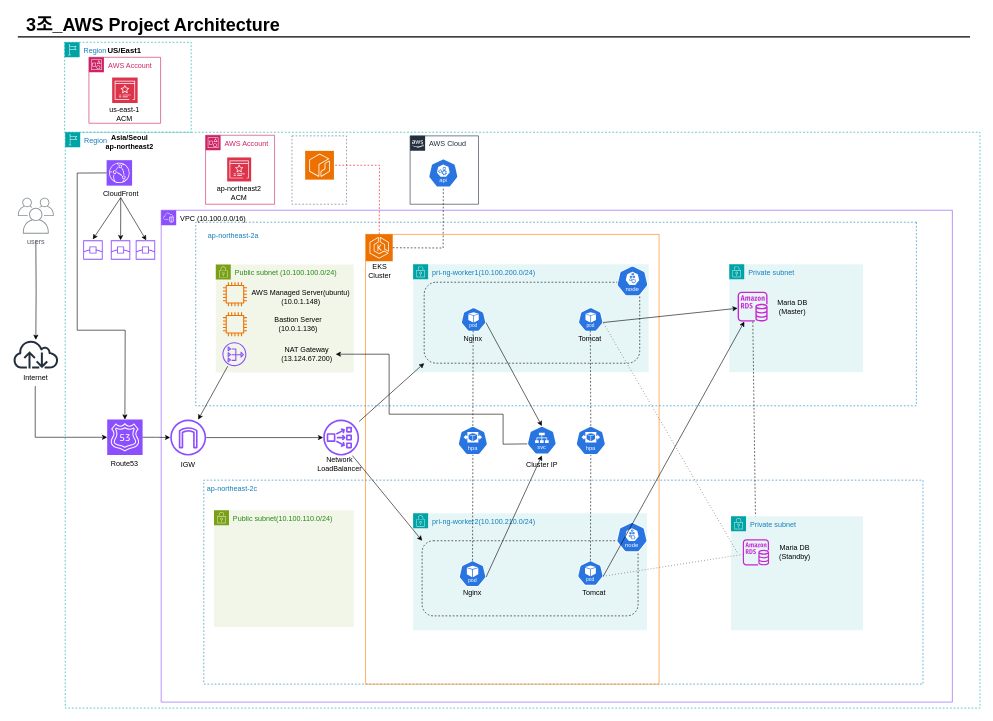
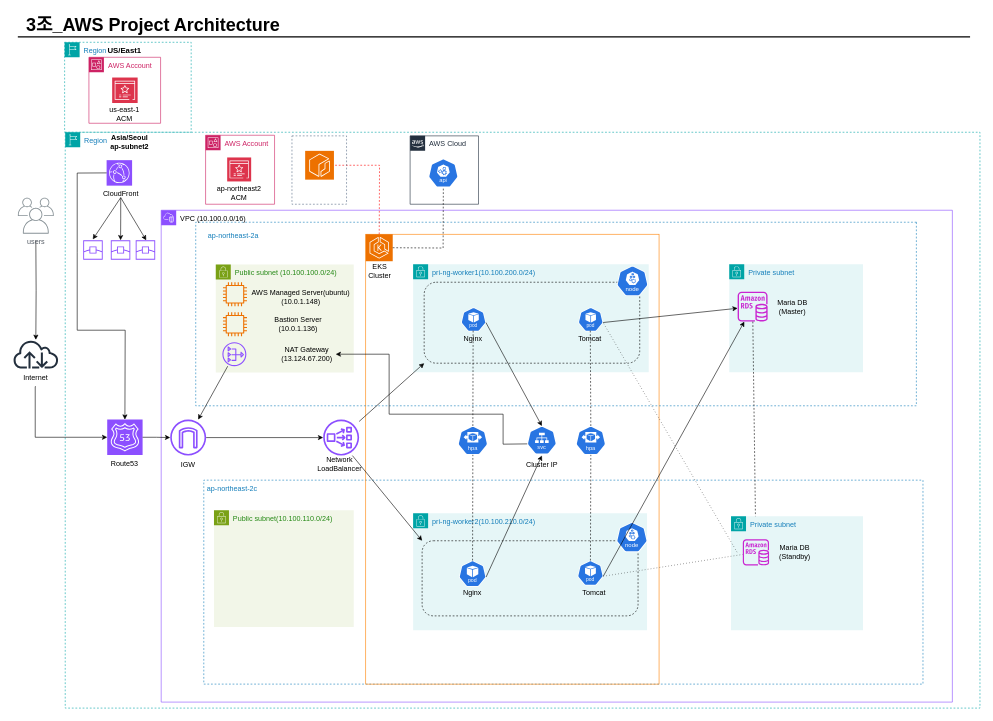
node "Asia/Seoul ap-northeast2": label "Asia/Seoul ap-northeast2" -> "Asia/Seoul ap-subnet2"
